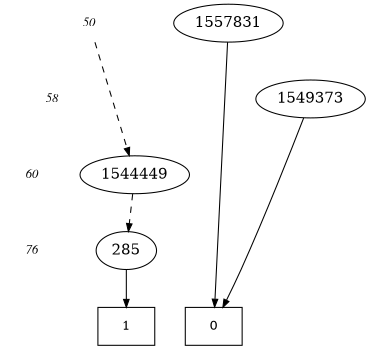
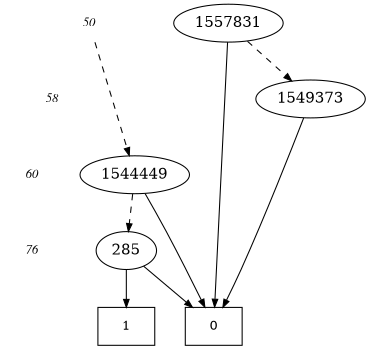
edge "1557831" -> "1549373": added
edge "1544449" -> "0": added
edge "285" -> "0": added
